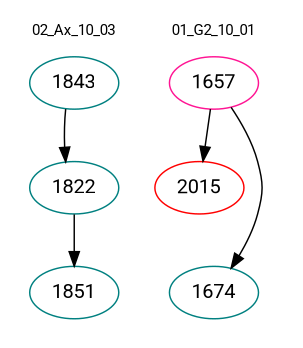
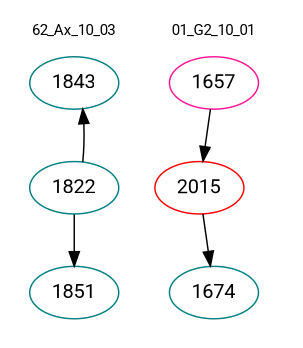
cluster "02_Ax_10_03": label "02_Ax_10_03" -> "62_Ax_10_03"
edge "1843" -> "1822": reversed
edge "1657" -> "1674": now "2015" -> "1674"
